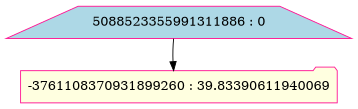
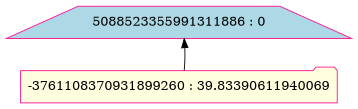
edge "5088523355991311886 : 0" -> "-3761108370931899260 : 39.83390611940069": reversed
